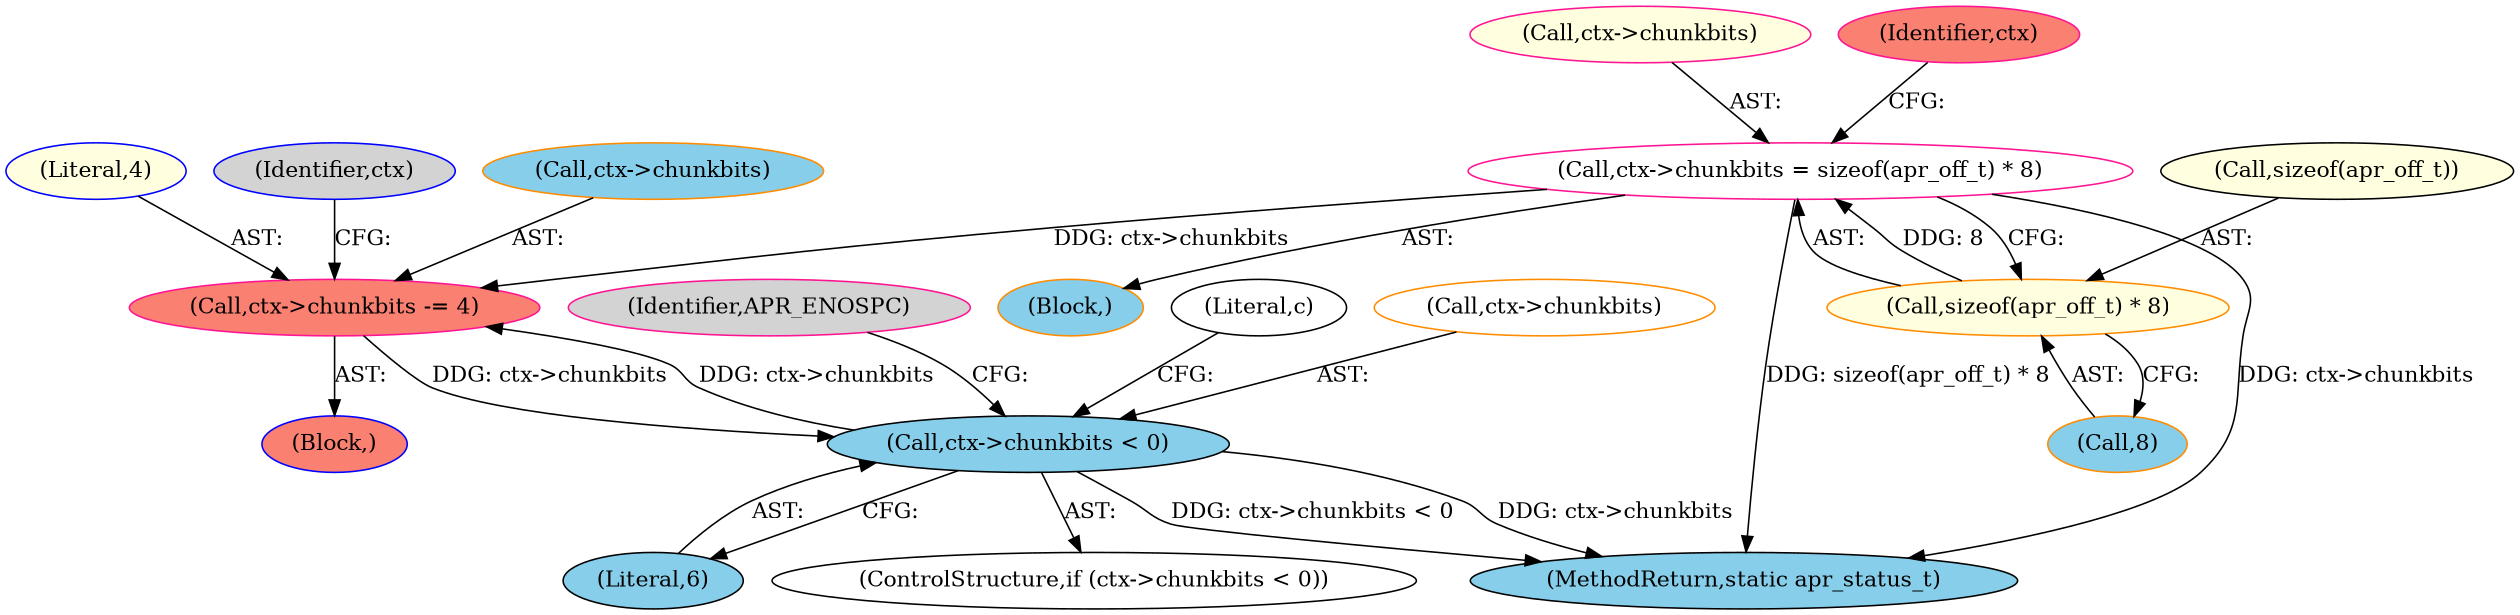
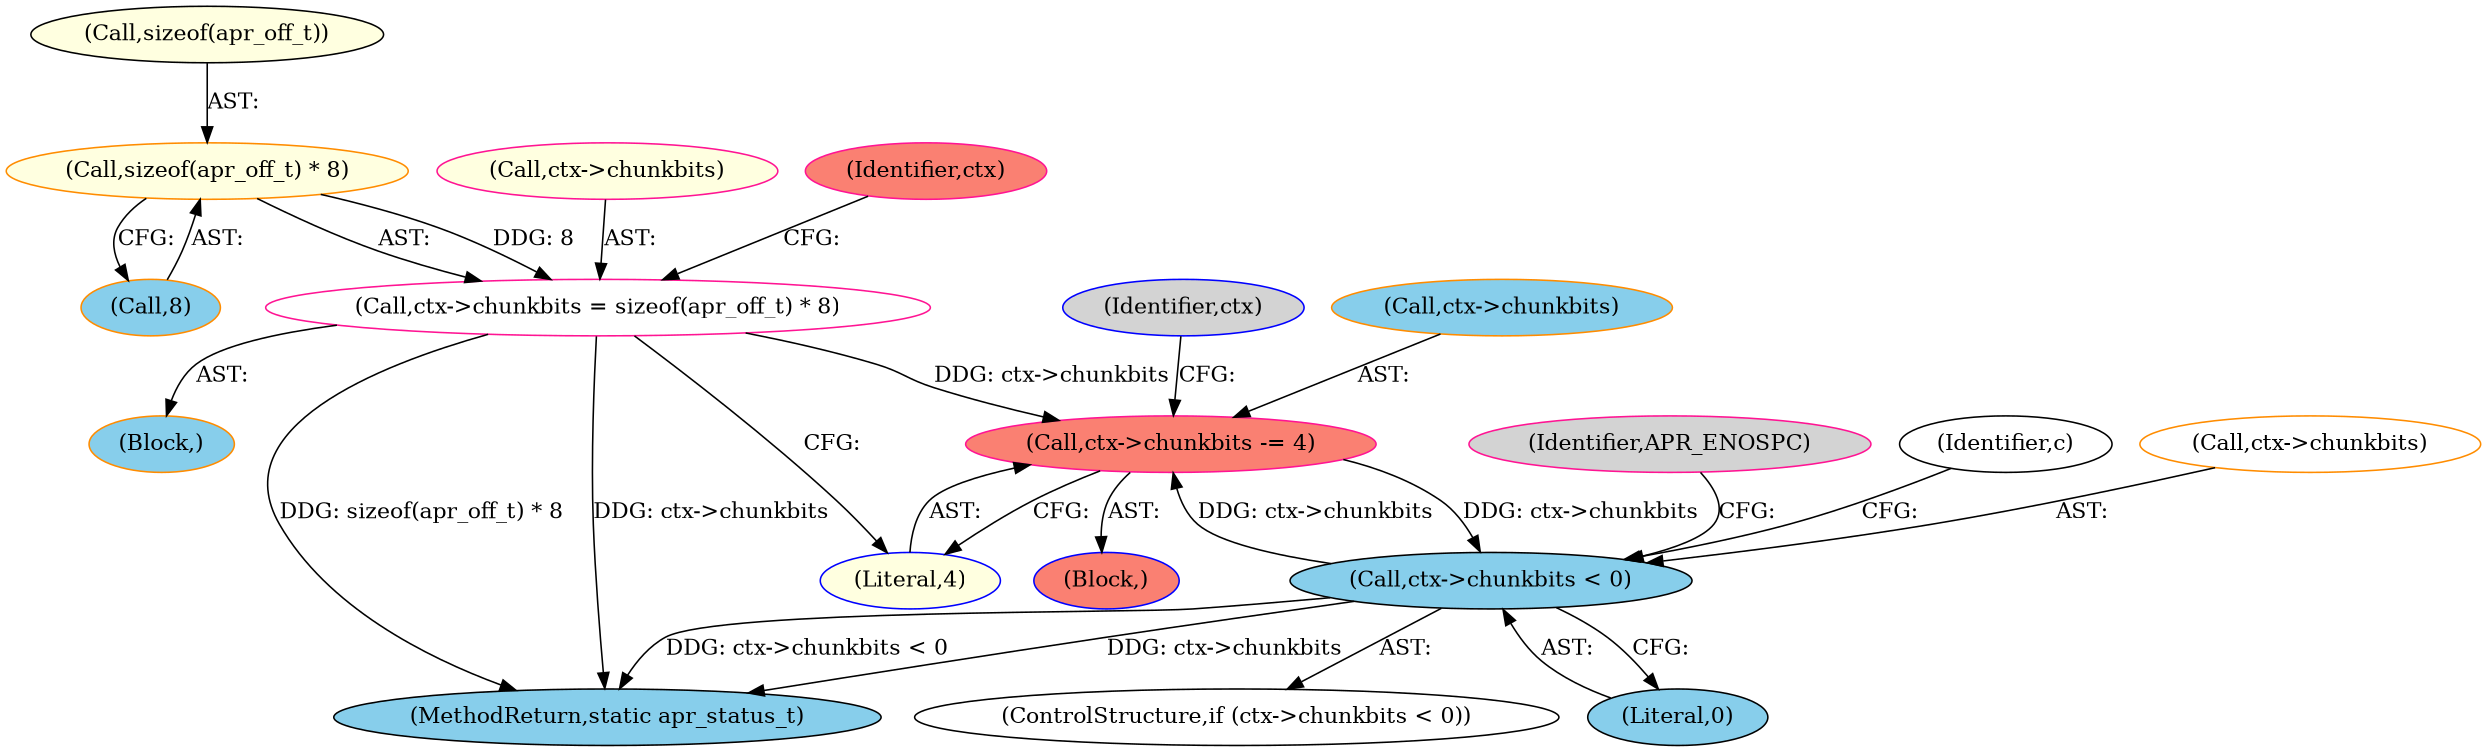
edge "(Call,ctx->chunkbits = sizeof(apr_off_t) * 8)" -> "(Call,sizeof(apr_off_t) * 8)": now "(Call,ctx->chunkbits = sizeof(apr_off_t) * 8)" -> "(Literal,4)"
node "(Literal,c)": label "(Literal,c)" -> "(Identifier,c)"
edge "(Call,ctx->chunkbits -= 4)" -> "(Literal,4)": added, label "CFG:"
node "(Literal,6)": label "(Literal,6)" -> "(Literal,0)"
